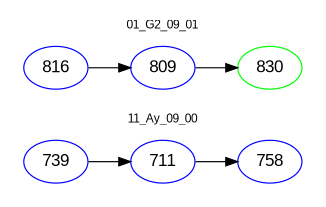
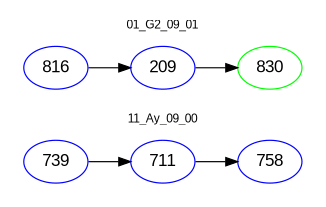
node "809": label "809" -> "209"
